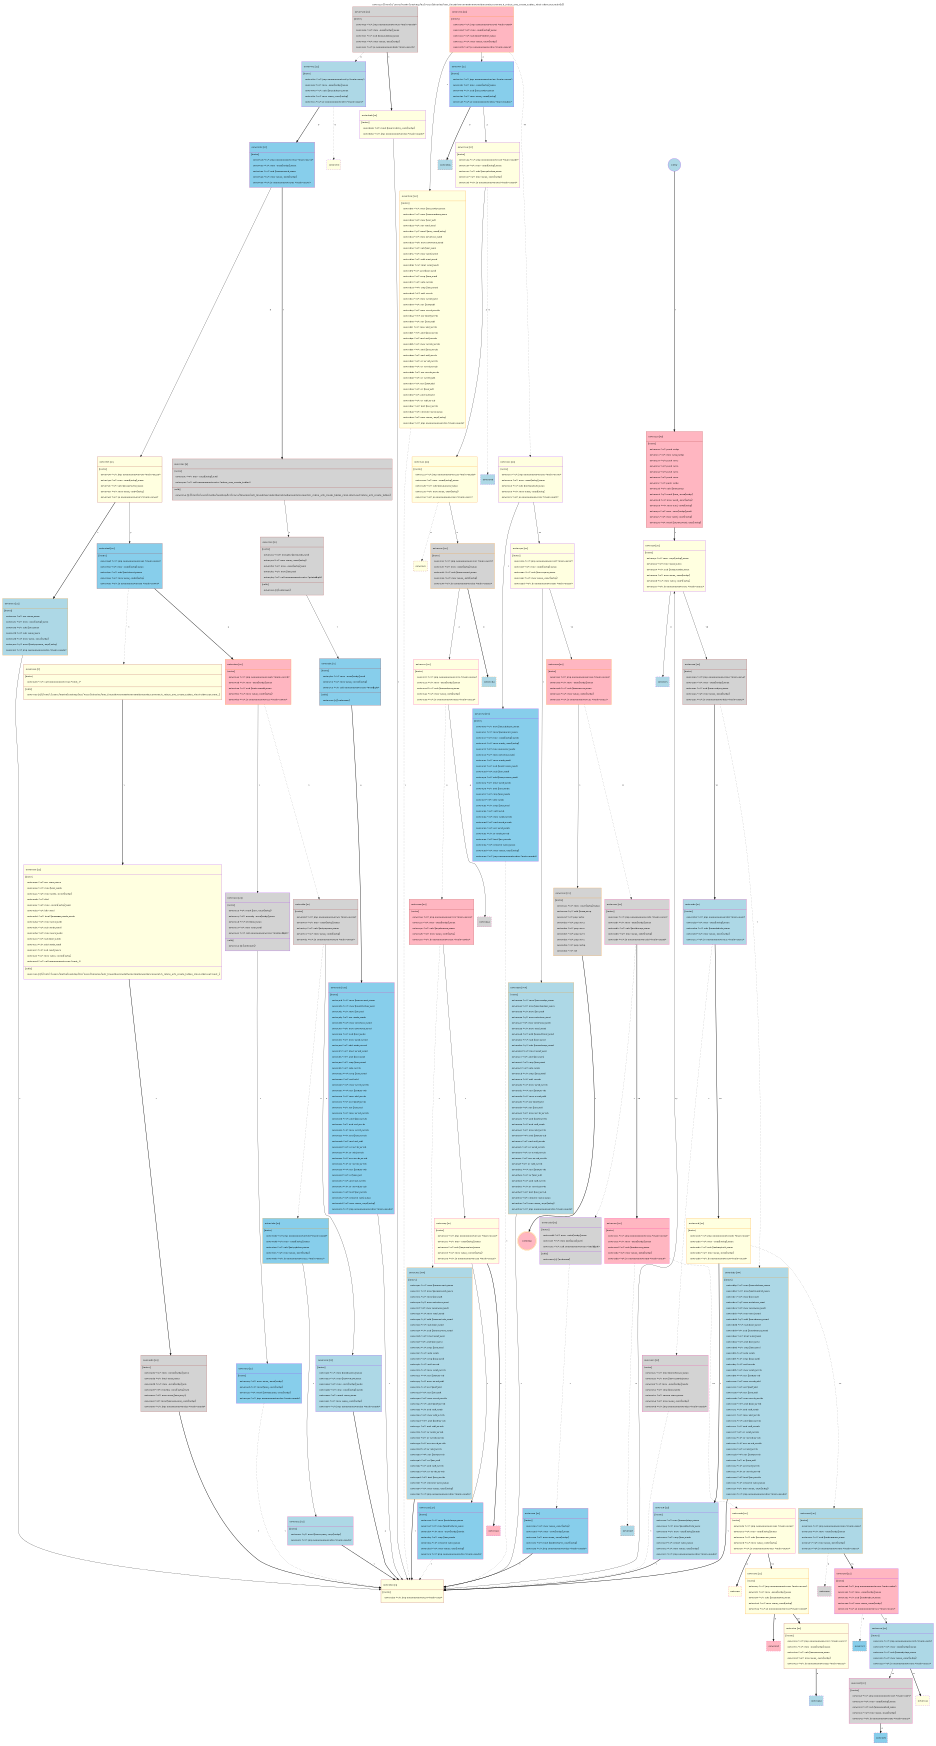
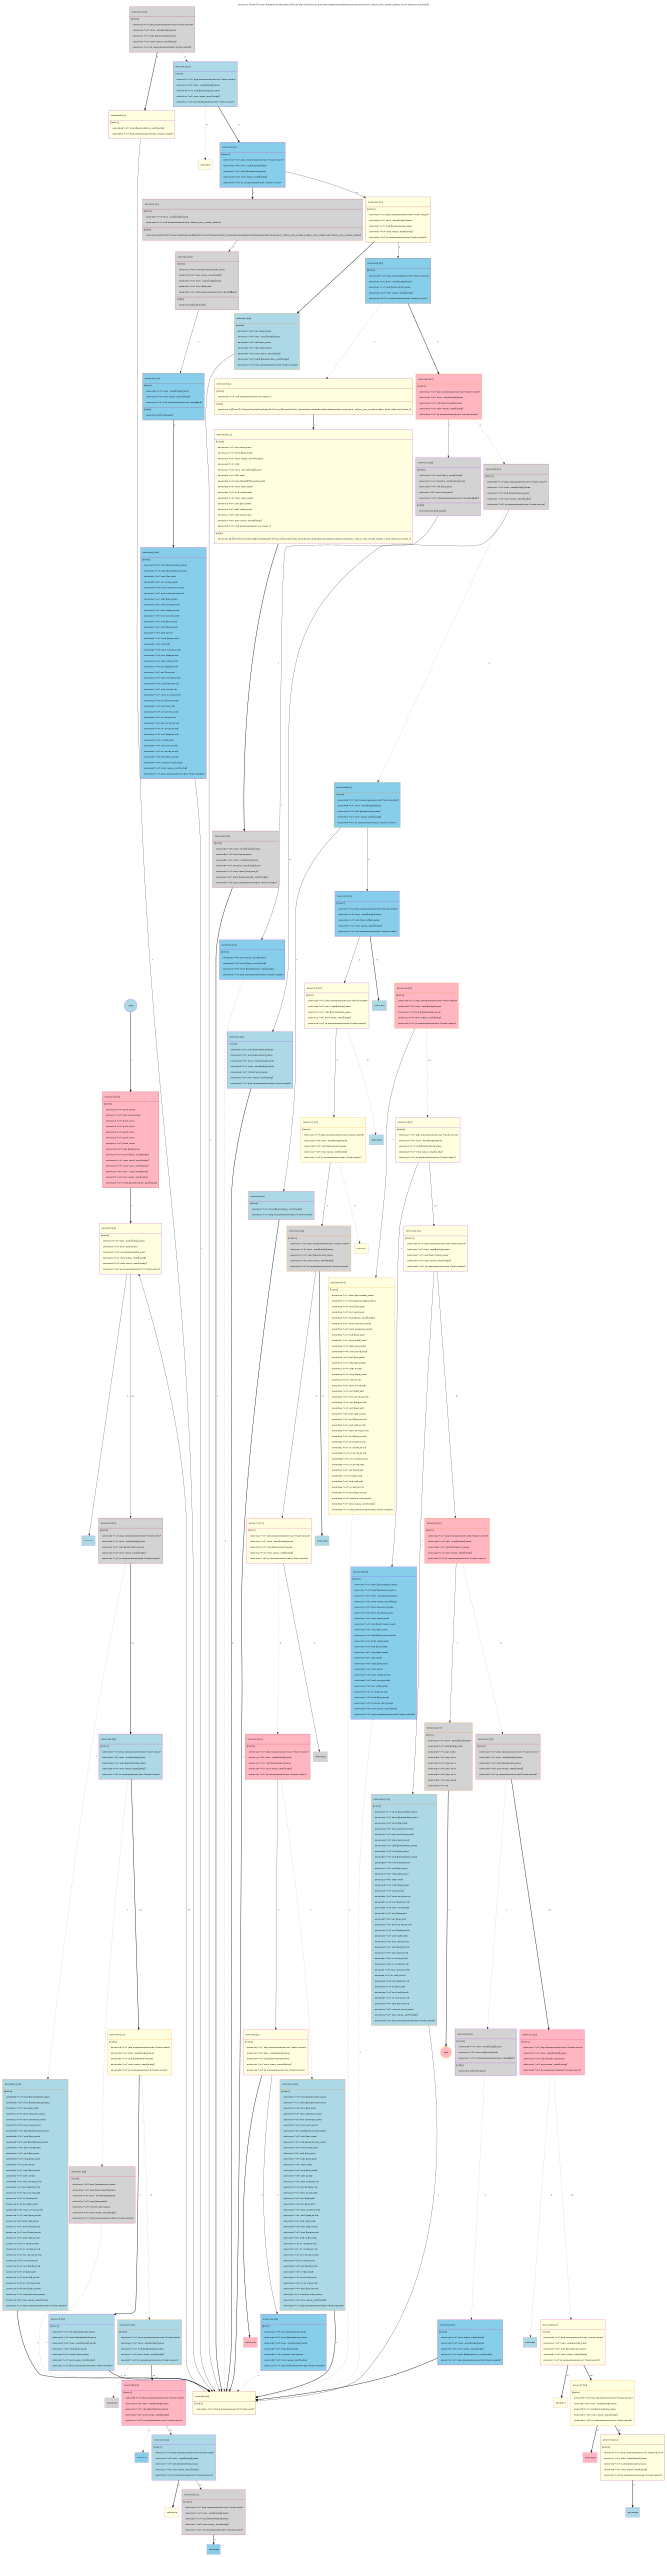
edge "0x401348 [25]" -> "0x4014f1 [25]": now "0x4014d8 [25]" -> "0x4014f1 [25]"
node "Desktop": label "Desktop" -> "Exit"
